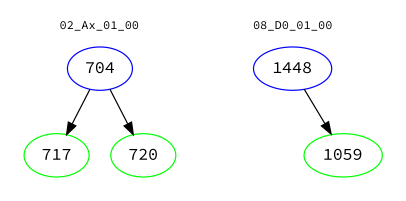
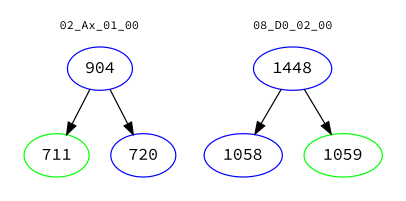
cluster "08_D0_01_00": label "08_D0_01_00" -> "08_D0_02_00"
node "704": label "704" -> "904"
node "717": label "717" -> "711"
node "720": color green -> blue
node "1058": added
